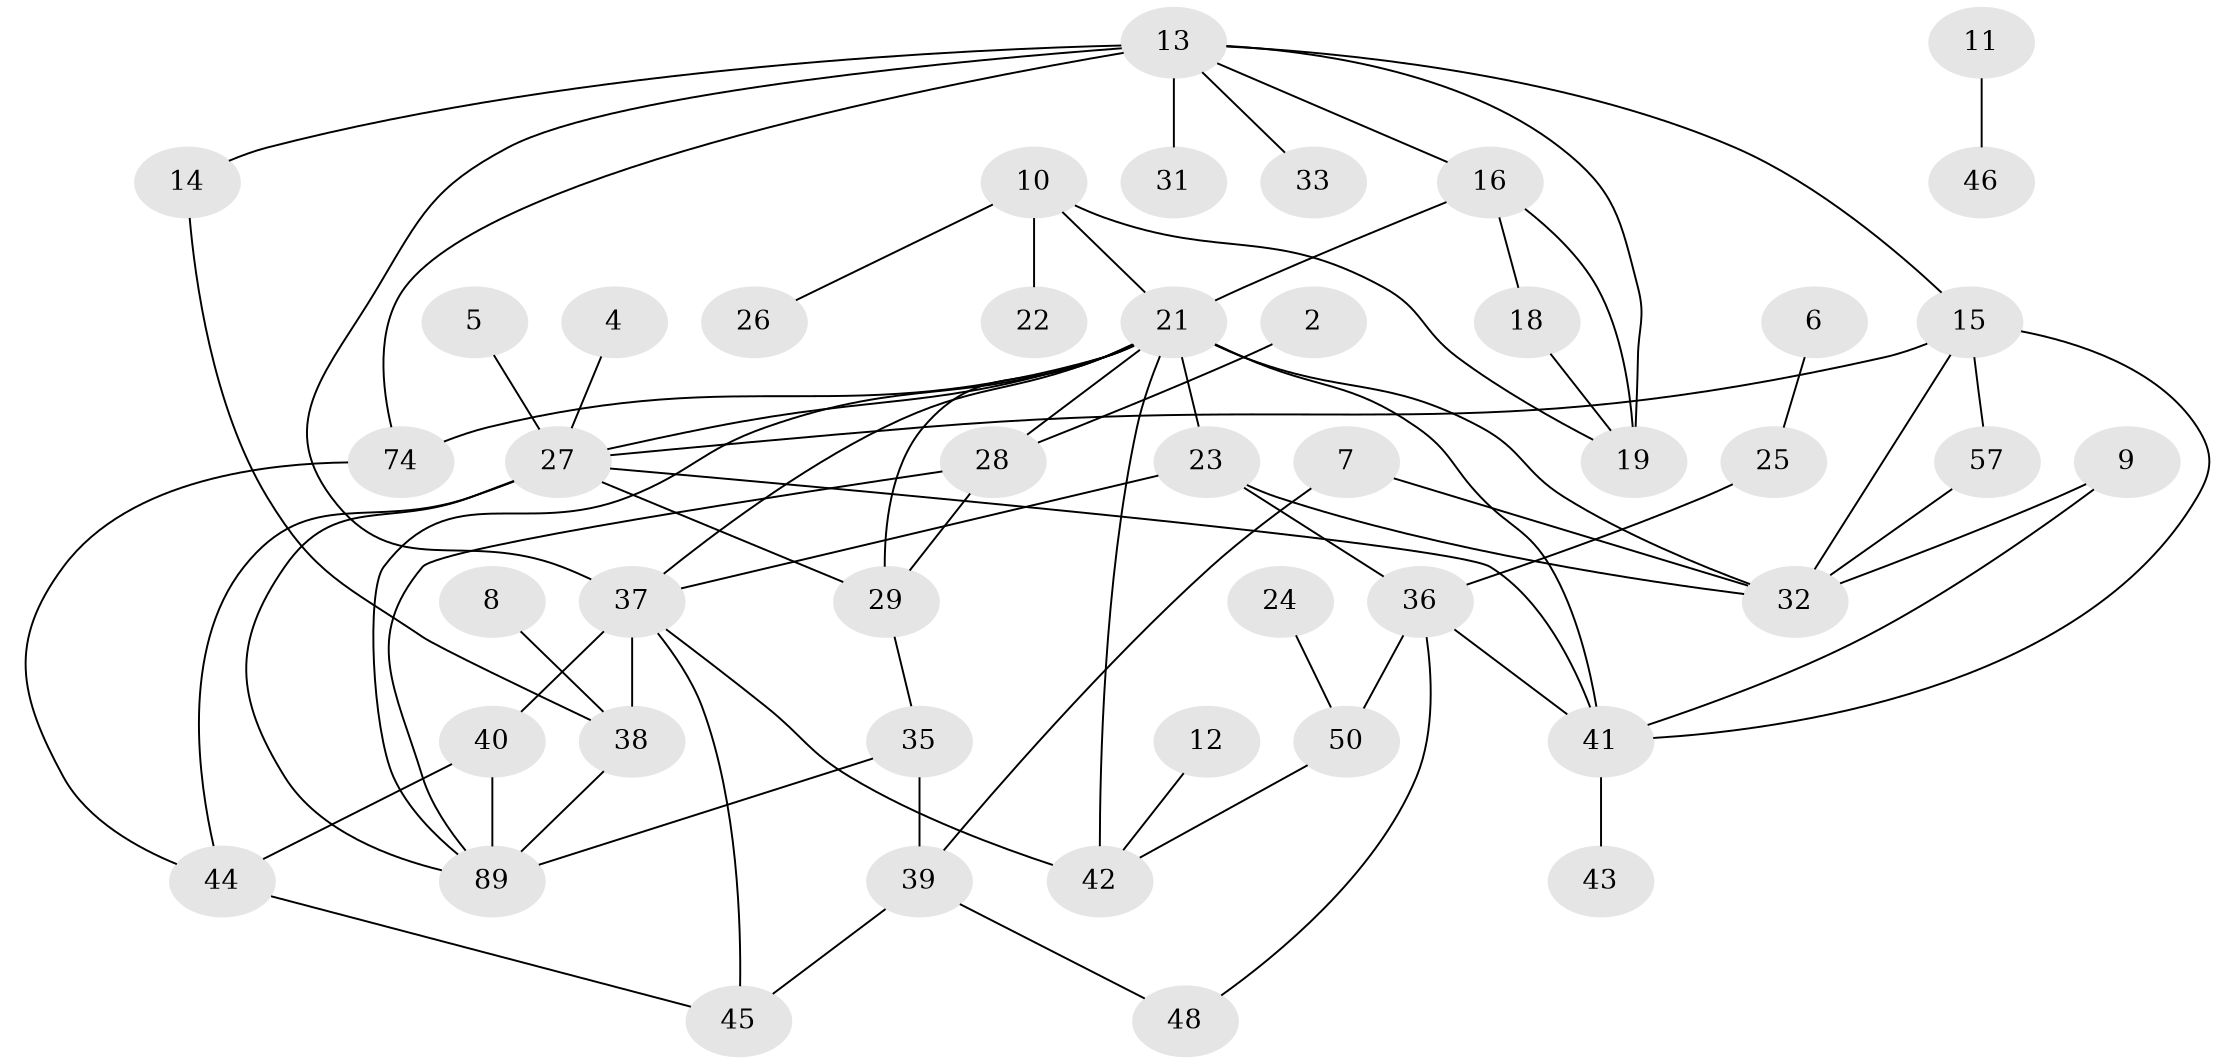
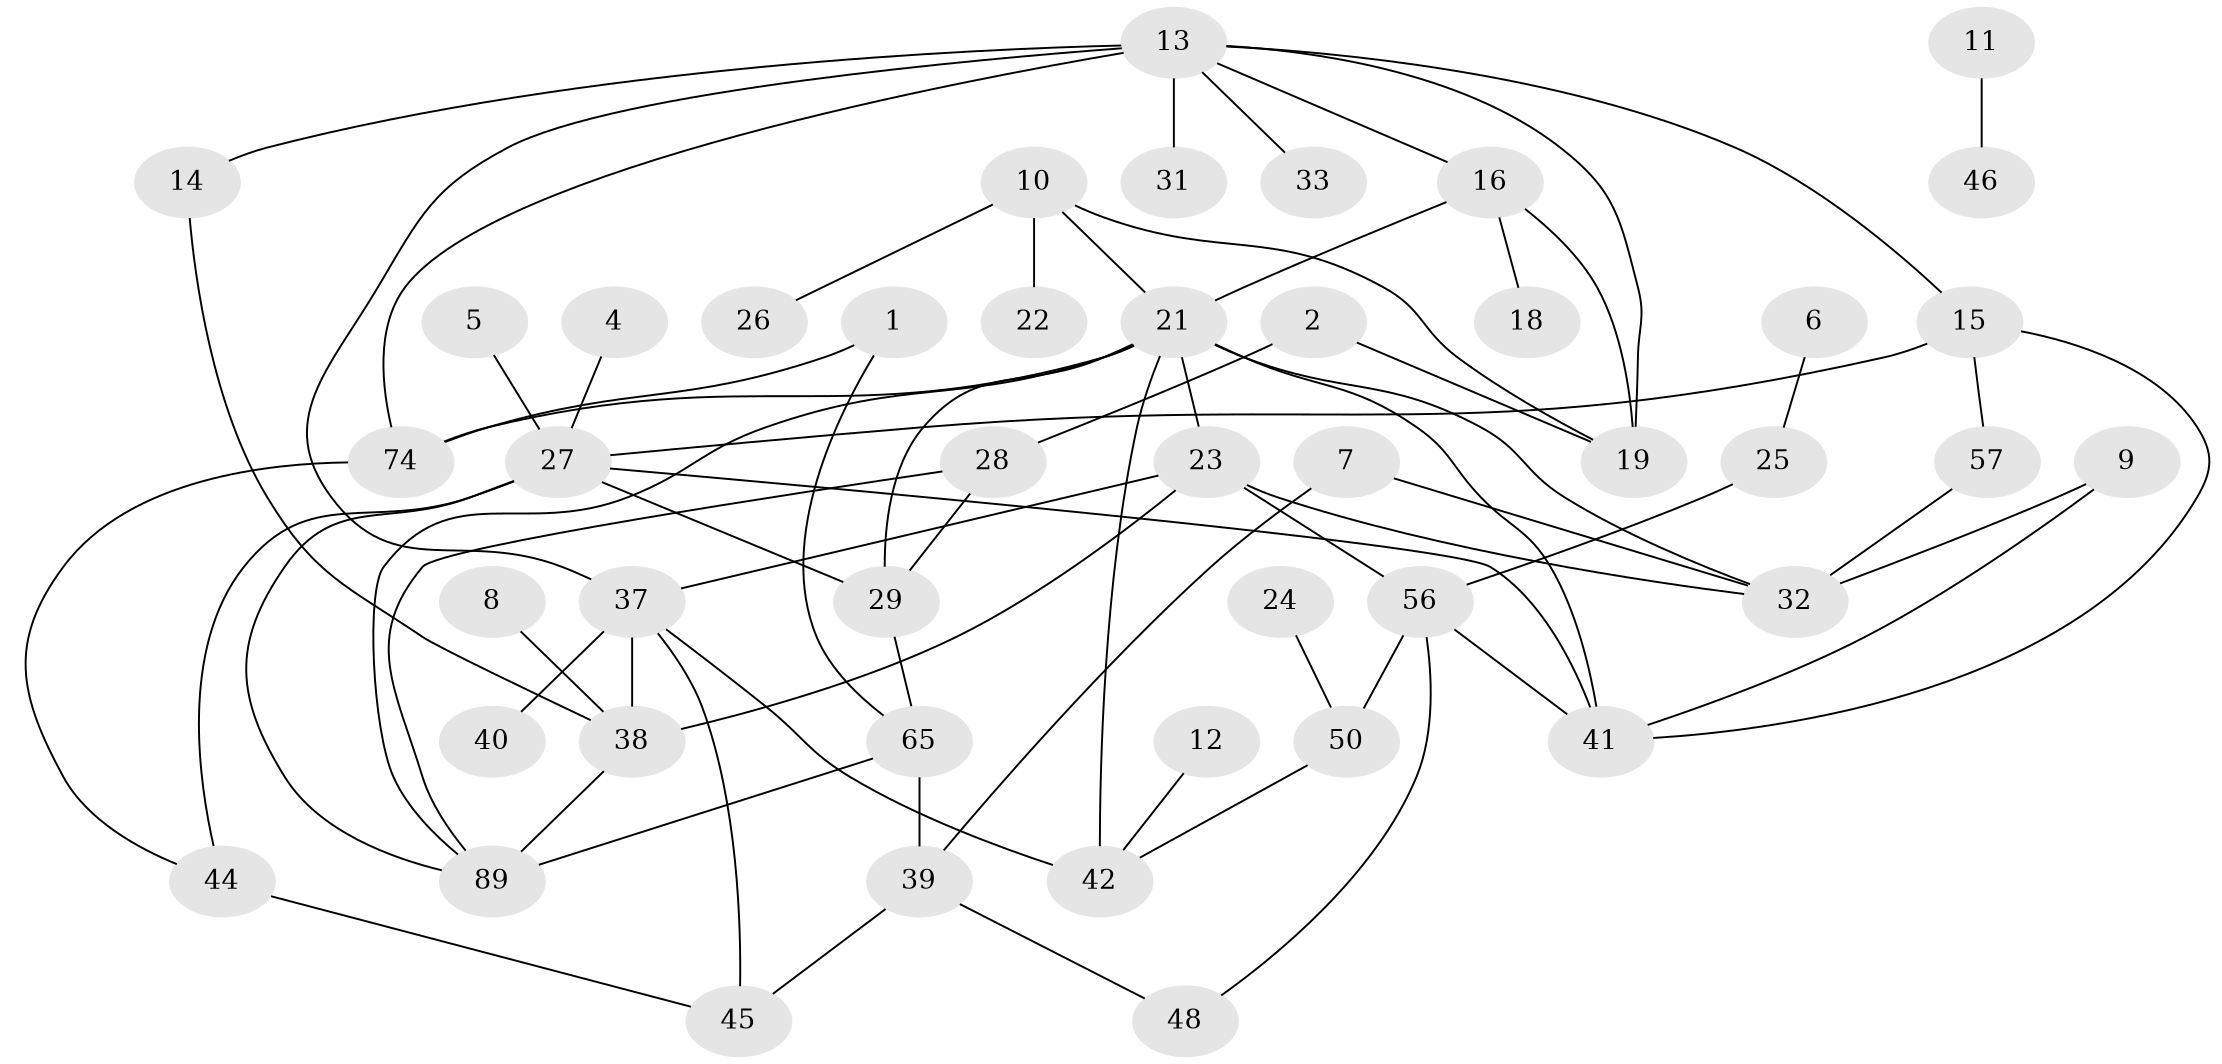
node "1": added
edge "21" -- "28": removed
edge "18" -- "19": now "2" -- "19"
edge "21" -- "37": removed
edge "21" -- "27": removed
edge "15" -- "32": removed
node "36": label "36" -> "56"
edge "23" -- "38": added
node "35": label "35" -> "65"
edge "40" -- "44": removed
edge "40" -- "89": removed
node "43": removed
